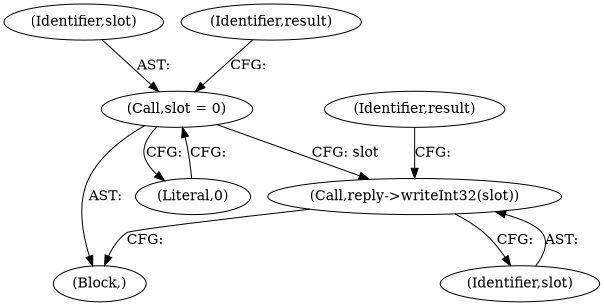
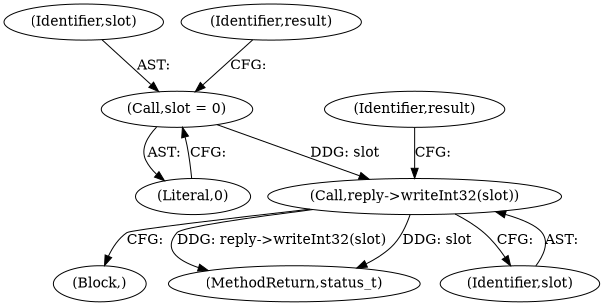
edge "(Call,slot = 0)" -> "(Literal,0)": label "CFG: " -> "AST: "
edge "(Call,slot = 0)" -> "(Call,reply->writeInt32(slot))": label "CFG: slot" -> "DDG: slot"
edge "(Call,slot = 0)" -> "(Block,)": removed, label "AST:"
node "(MethodReturn,status_t)": added
